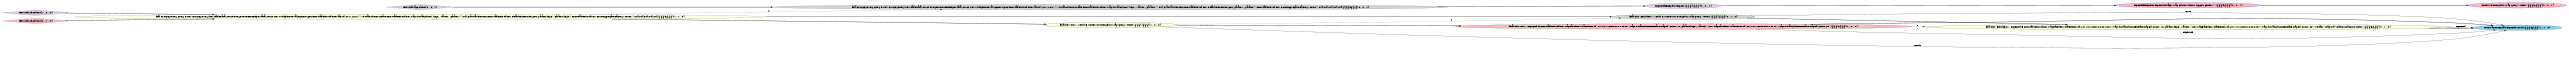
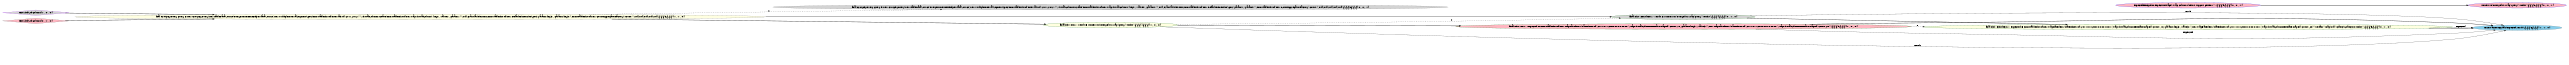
node "expectedException.expect()@@@4@@@['0', '0', '1']": removed
node "testWithMapColumn['0', '0', '1']": removed
